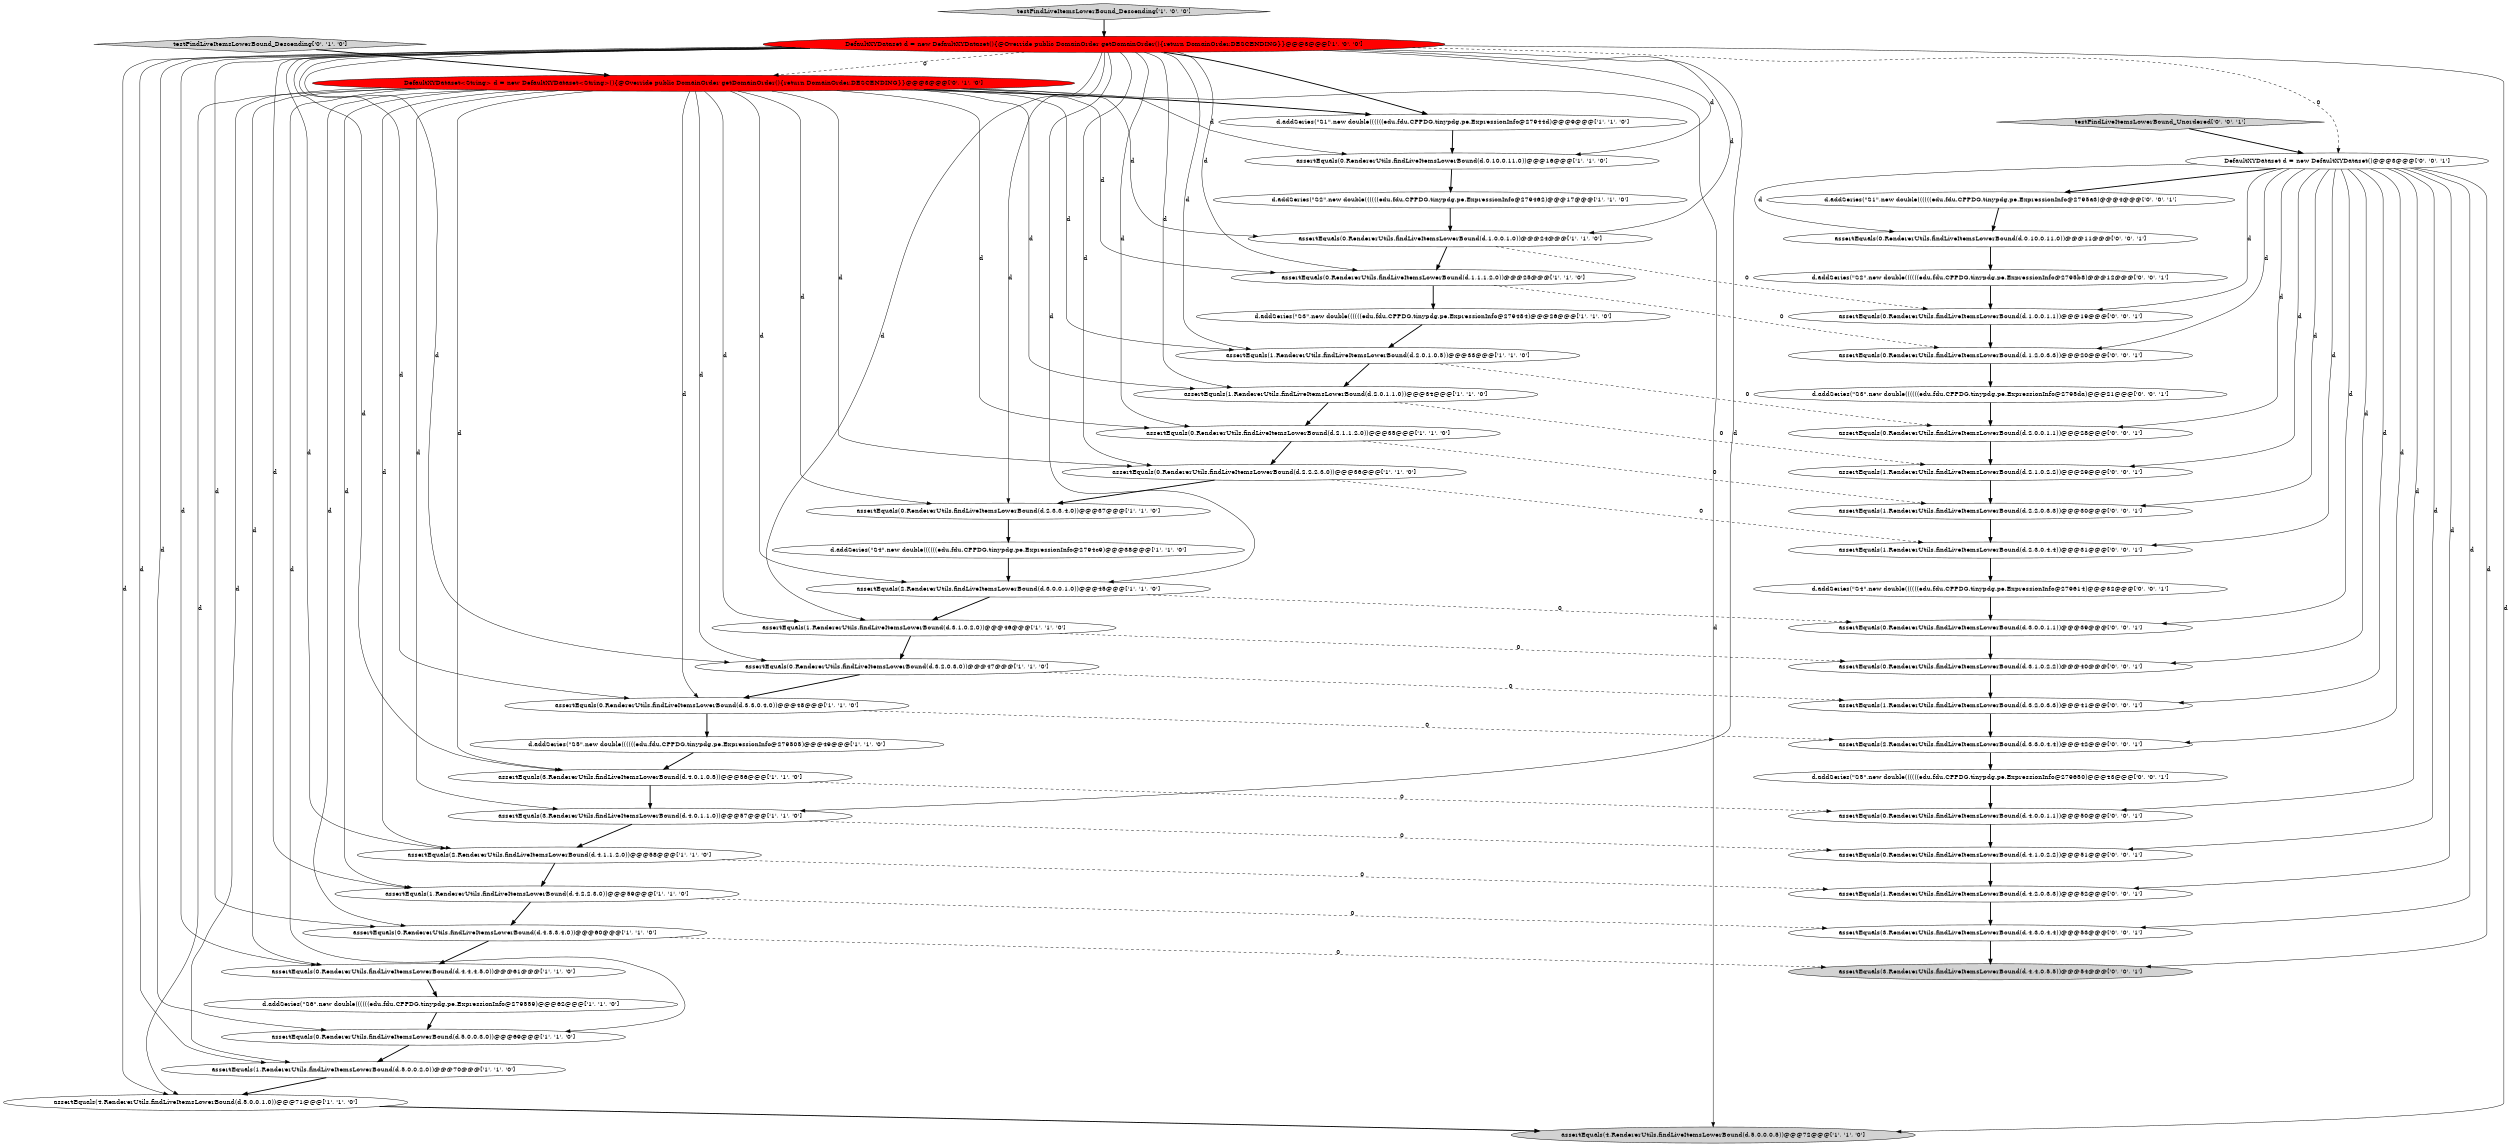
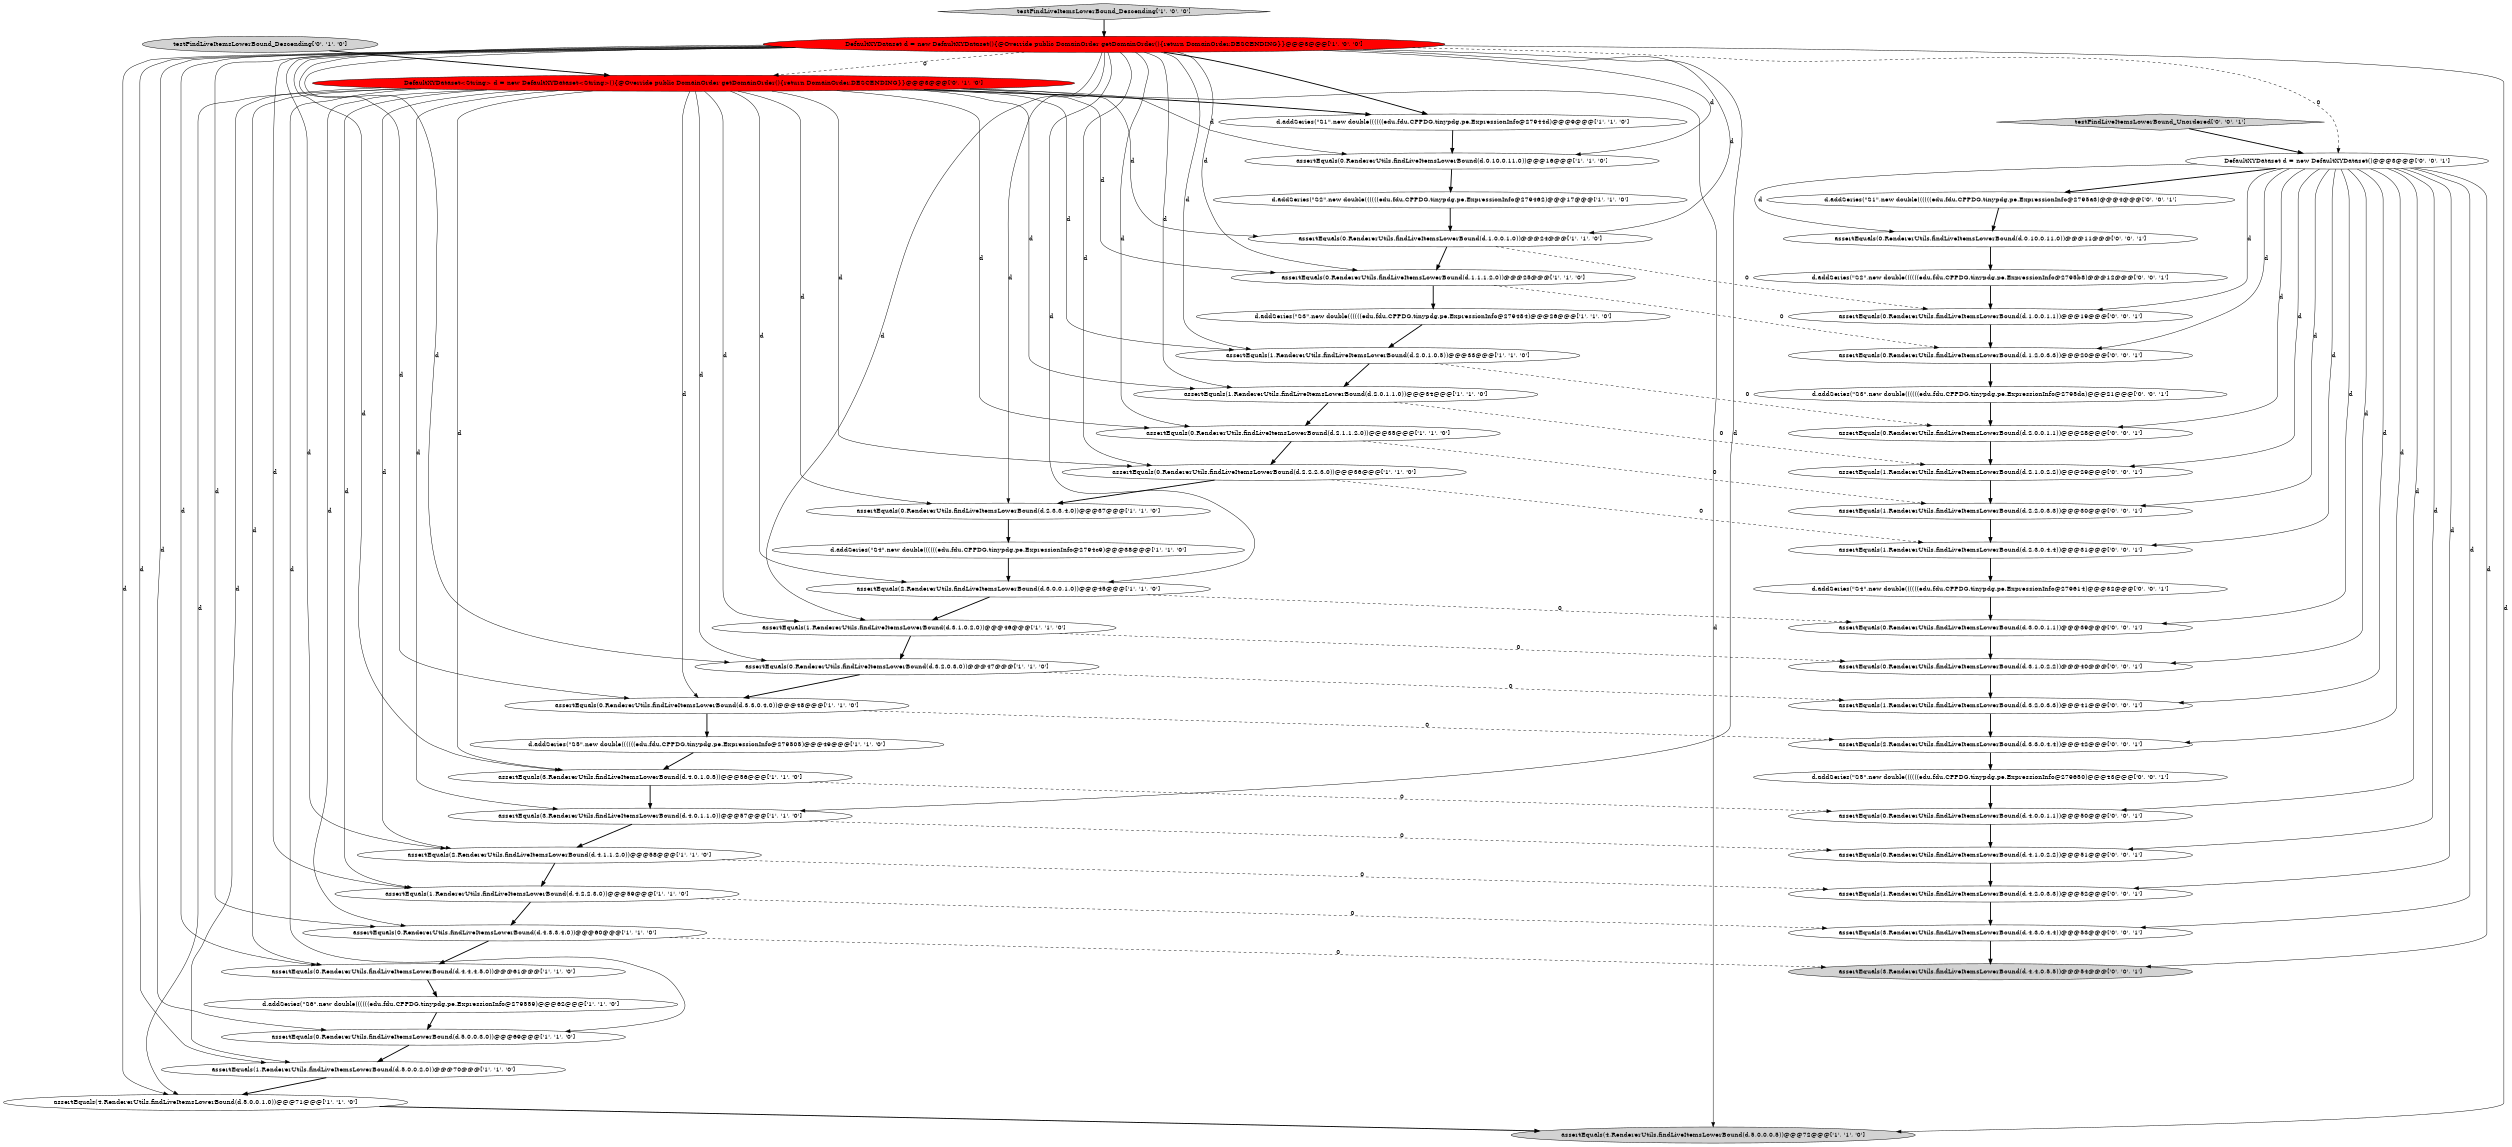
node "testFindLiveItemsLowerBound_Descending['0', '1', '0']": shape diamond -> ellipse
